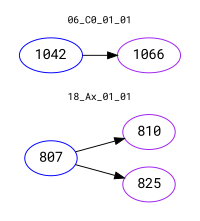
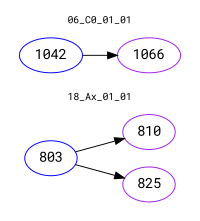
node "807": label "807" -> "803"
